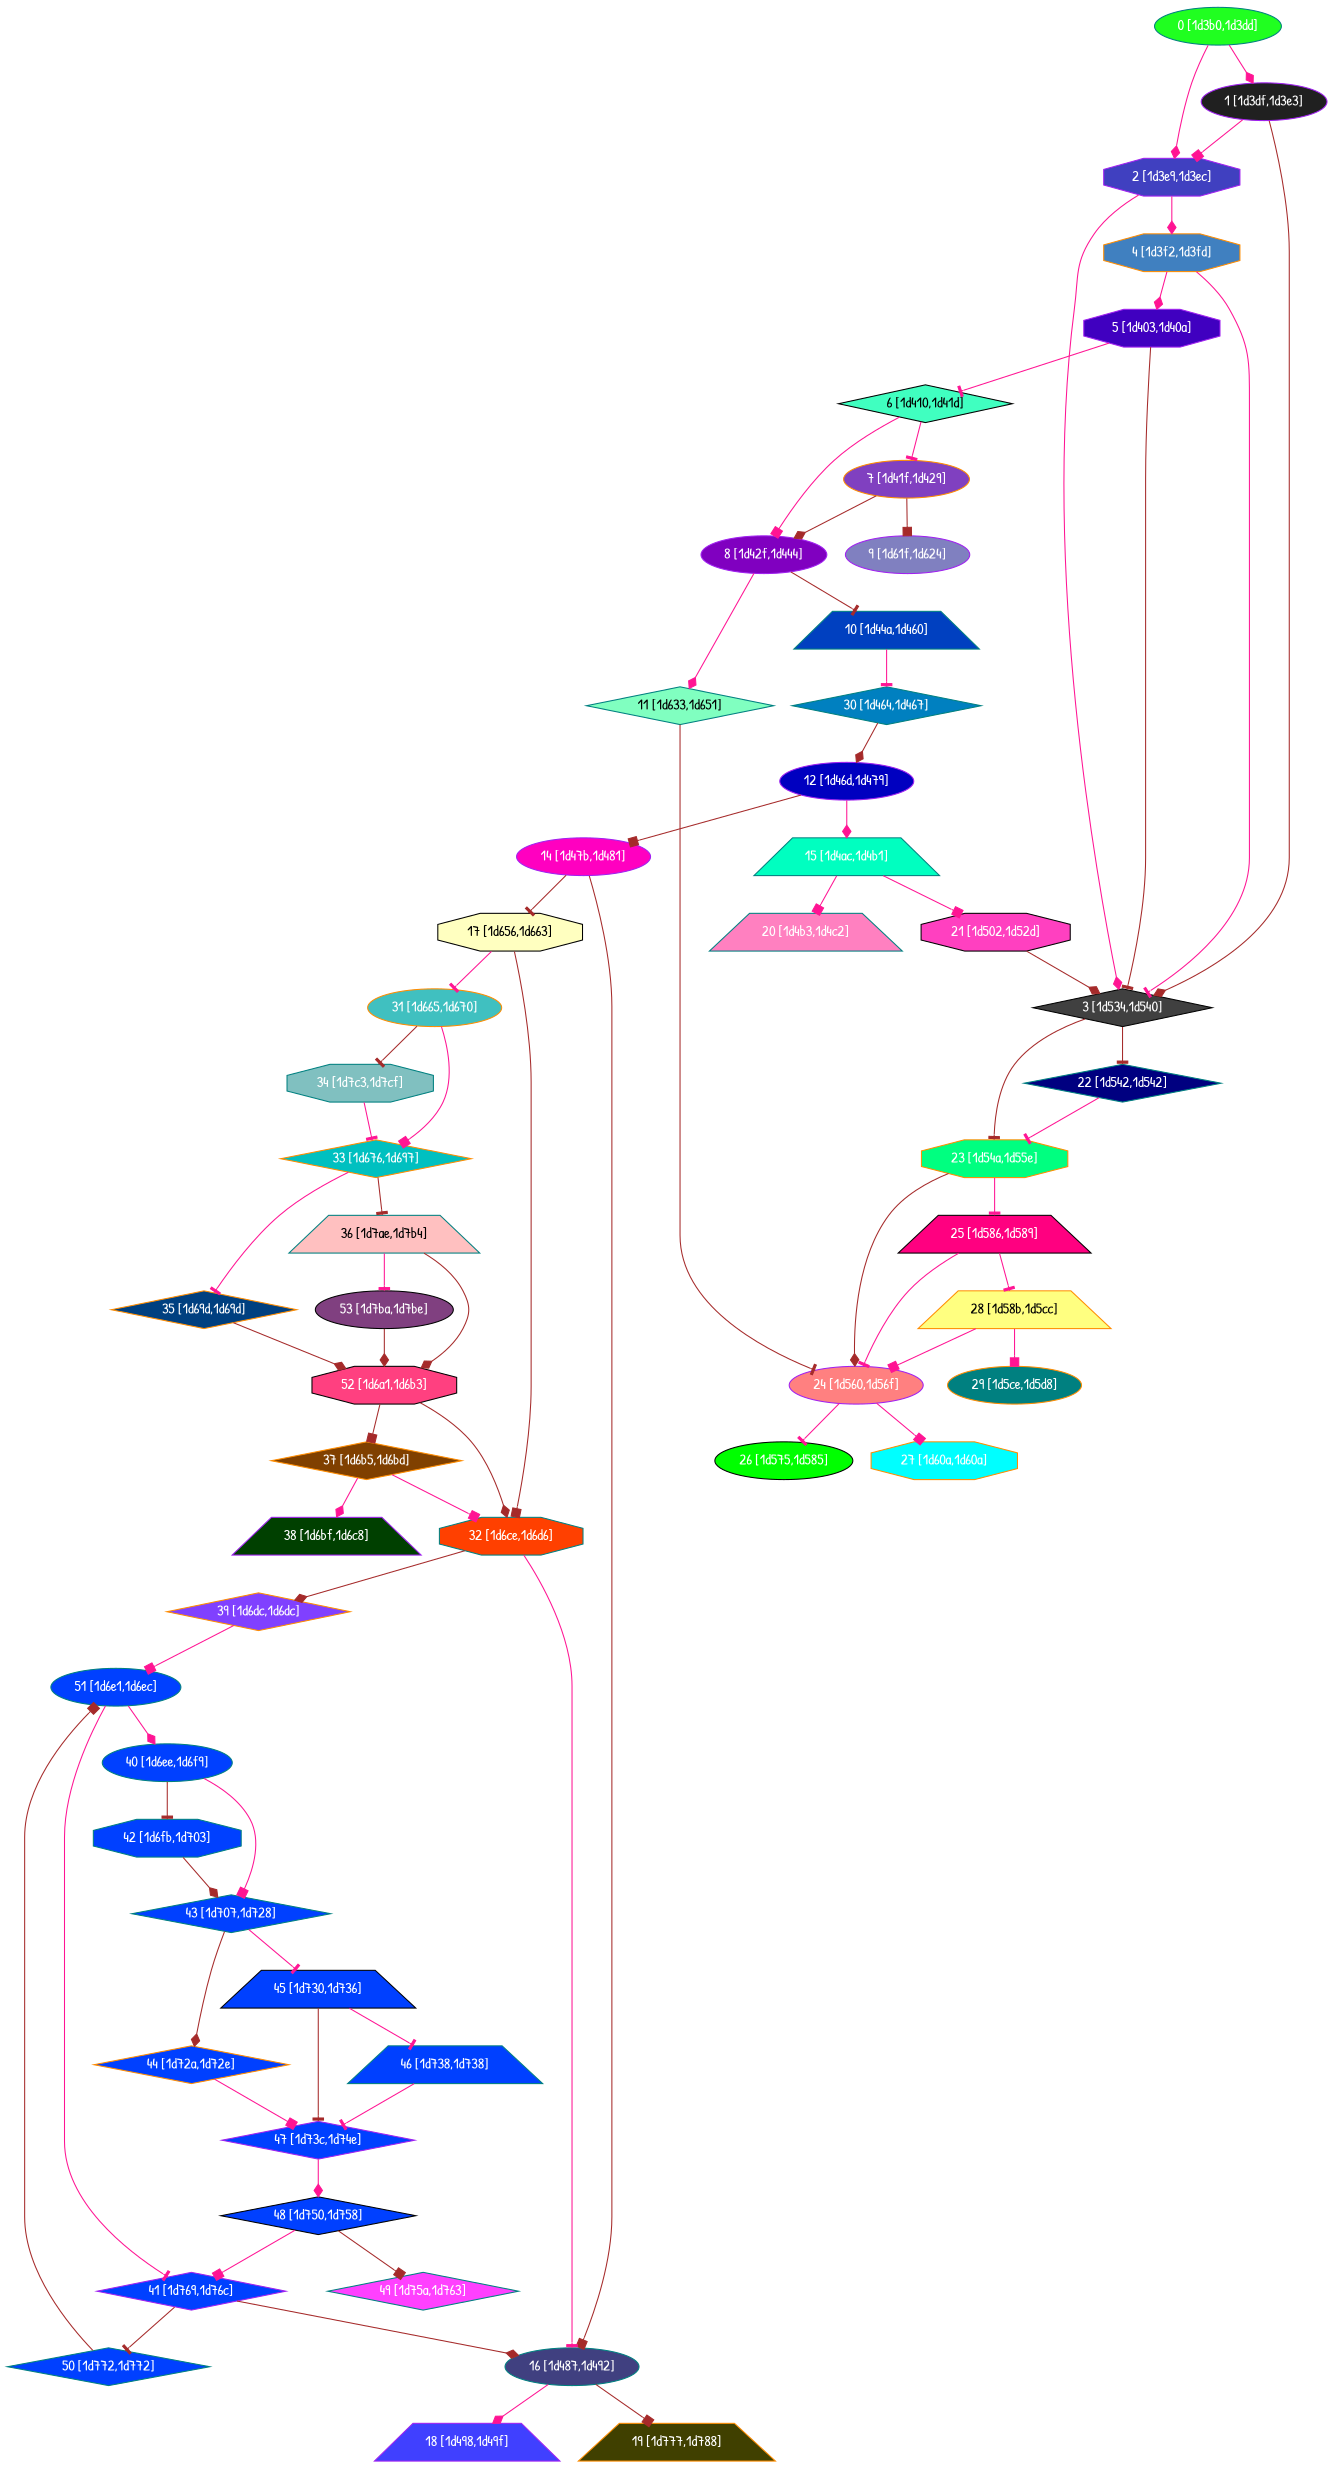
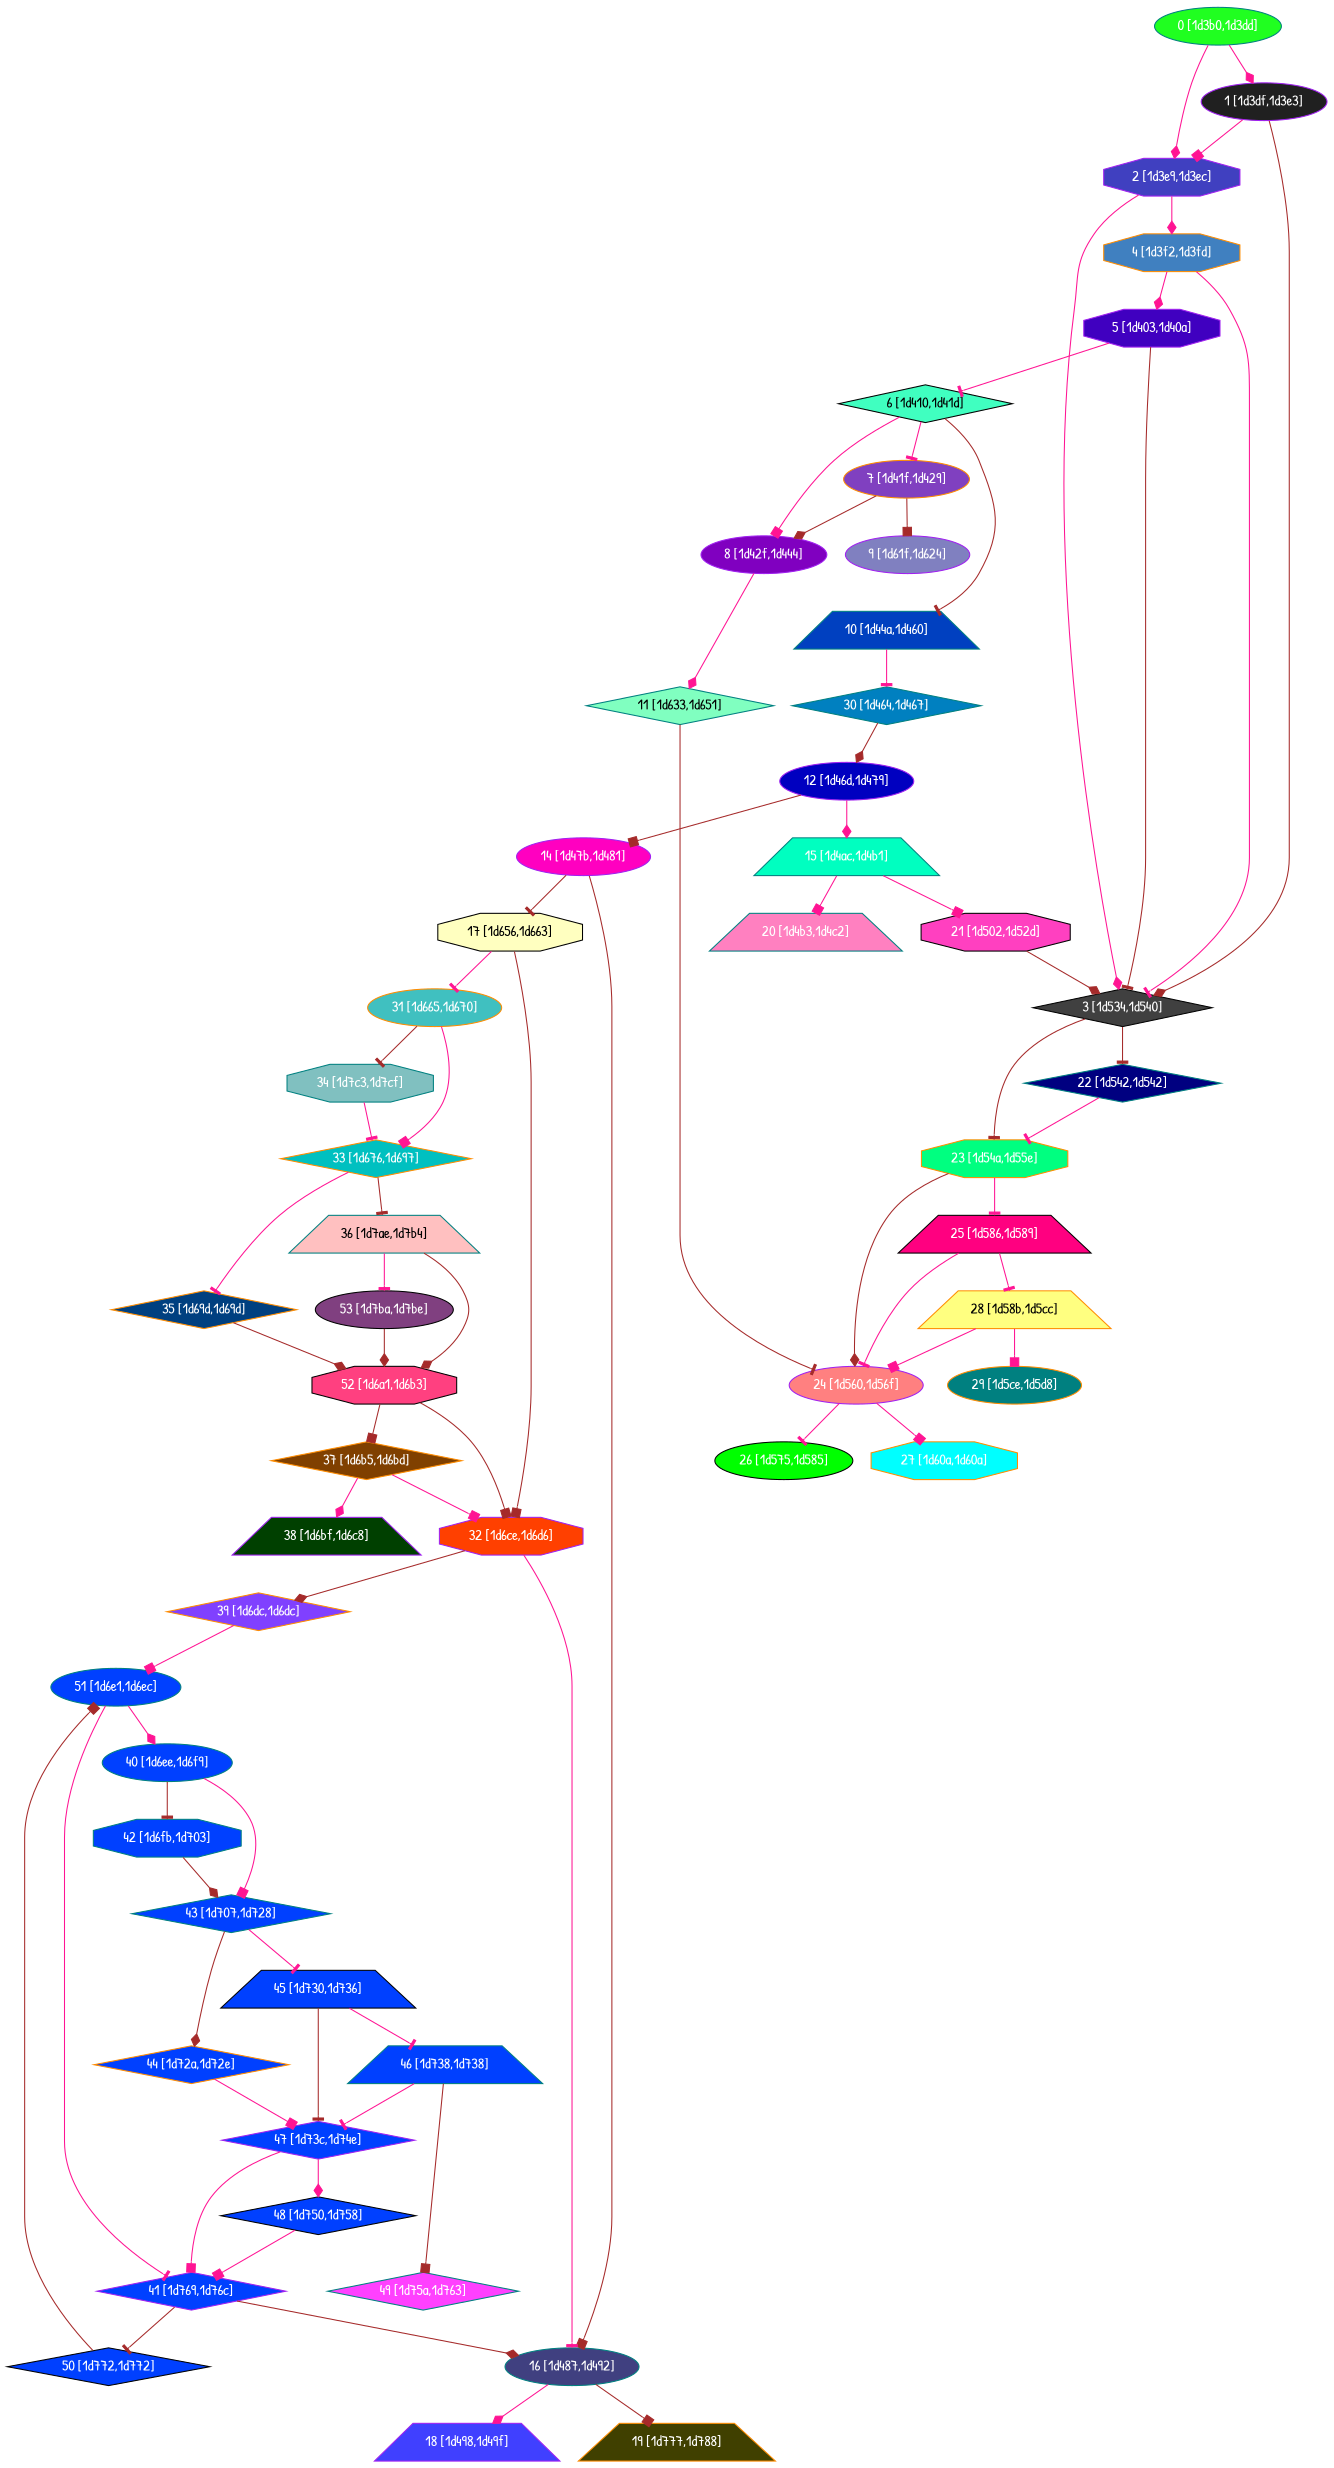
edge "8 [1d42f,1d444]" -> "10 [1d44a,1d460]": now "6 [1d410,1d41d]" -> "10 [1d44a,1d460]"
edge "52 [1d6a1,1d6b3]" -> "32 [1d6ce,1d6d6]": arrowhead diamond -> box
node "32 [1d6ce,1d6d6]": color teal -> purple
edge "47 [1d73c,1d74e]" -> "41 [1d769,1d76c]": added
edge "48 [1d750,1d758]" -> "49 [1d75a,1d763]": now "46 [1d738,1d738]" -> "49 [1d75a,1d763]"
node "50 [1d772,1d772]": color teal -> black
